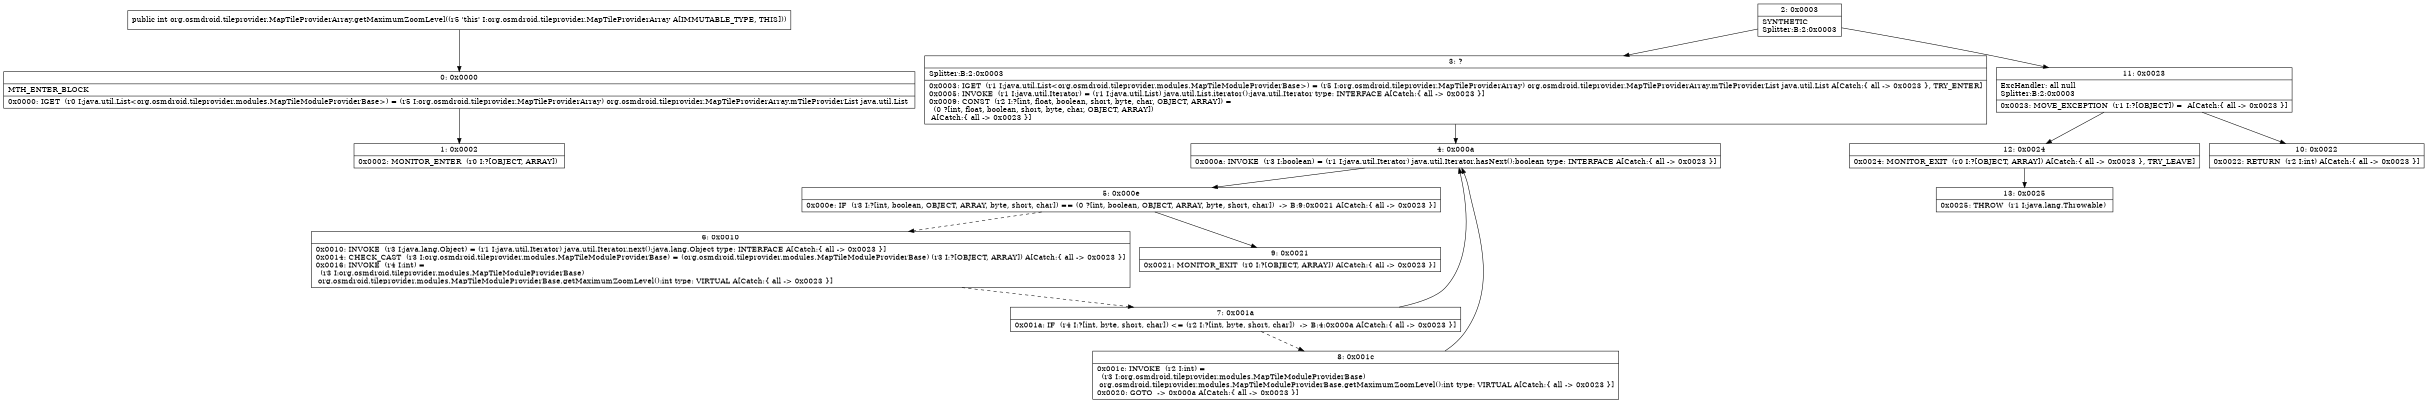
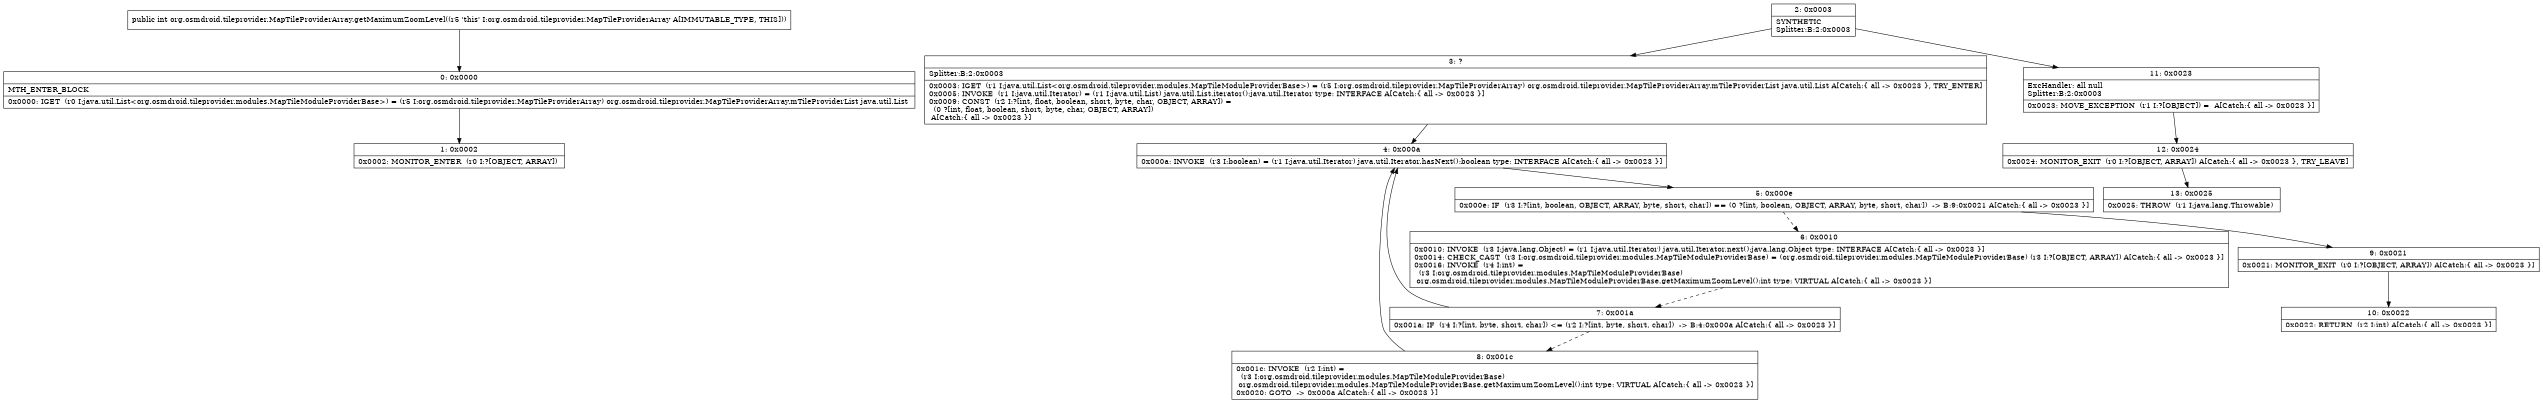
edge "11: 0x0023" -> "10: 0x0022": now "9: 0x0021" -> "10: 0x0022"
